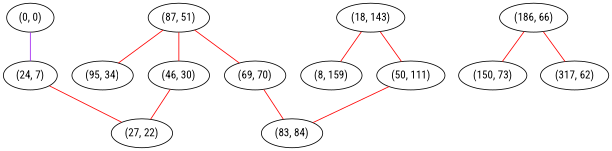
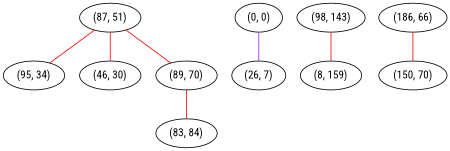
node "(18, 143)": label "(18, 143)" -> "(98, 143)"
node "(24, 7)": label "(24, 7)" -> "(26, 7)"
node "(69, 70)": label "(69, 70)" -> "(89, 70)"
node "(50, 111)": removed
node "(150, 73)": label "(150, 73)" -> "(150, 70)"
node "(317, 62)": removed
node "(27, 22)": removed
